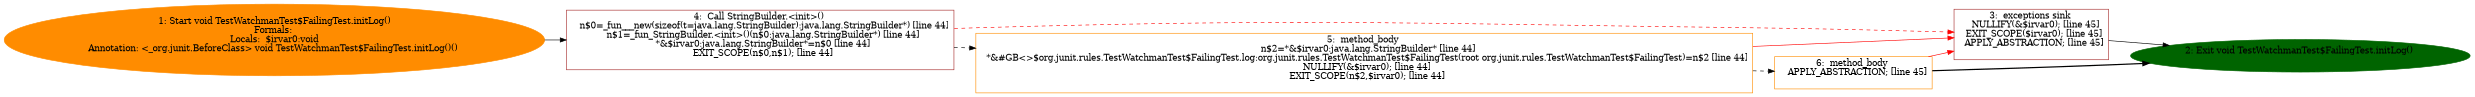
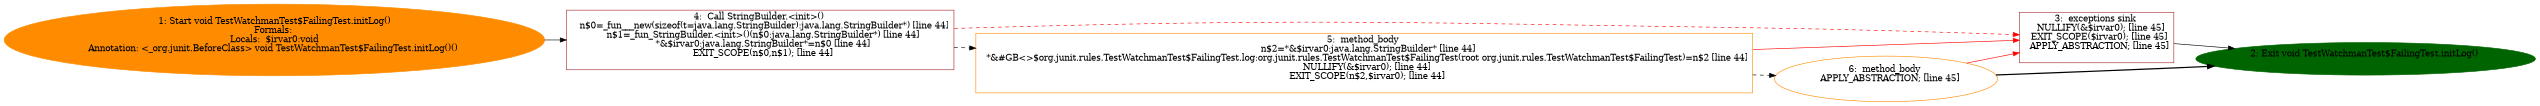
node "6:  method_body APPLY_ABSTRACTION; [line 45]": shape box -> ellipse
